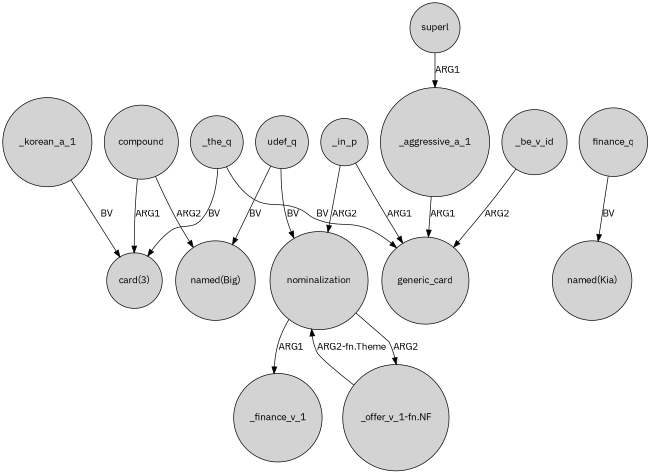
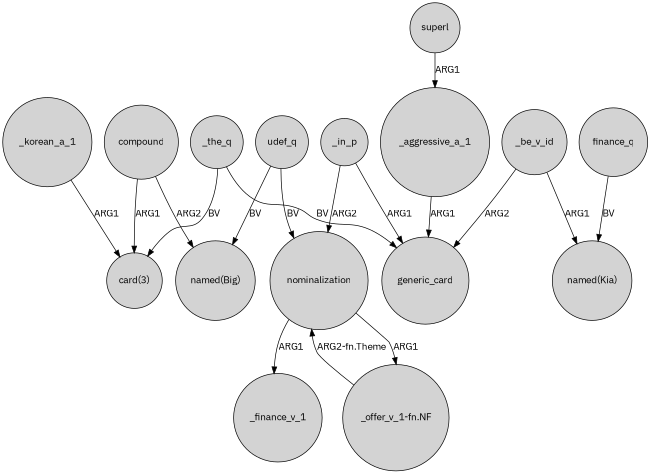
edge "_be_v_id" -> "named(Kia)": added, label "ARG1"
edge "_korean_a_1" -> "card(3)": label "BV" -> "ARG1"
edge "nominalization" -> "_offer_v_1-fn.NF": label "ARG2" -> "ARG1"
